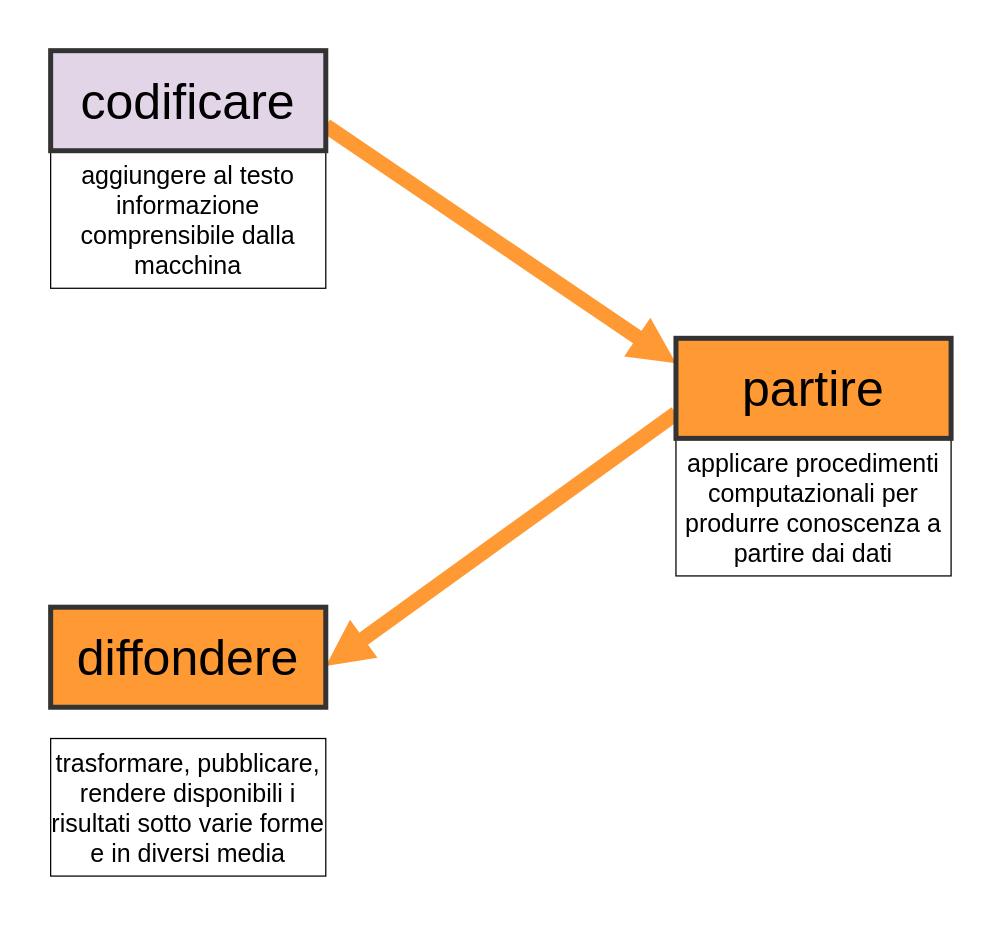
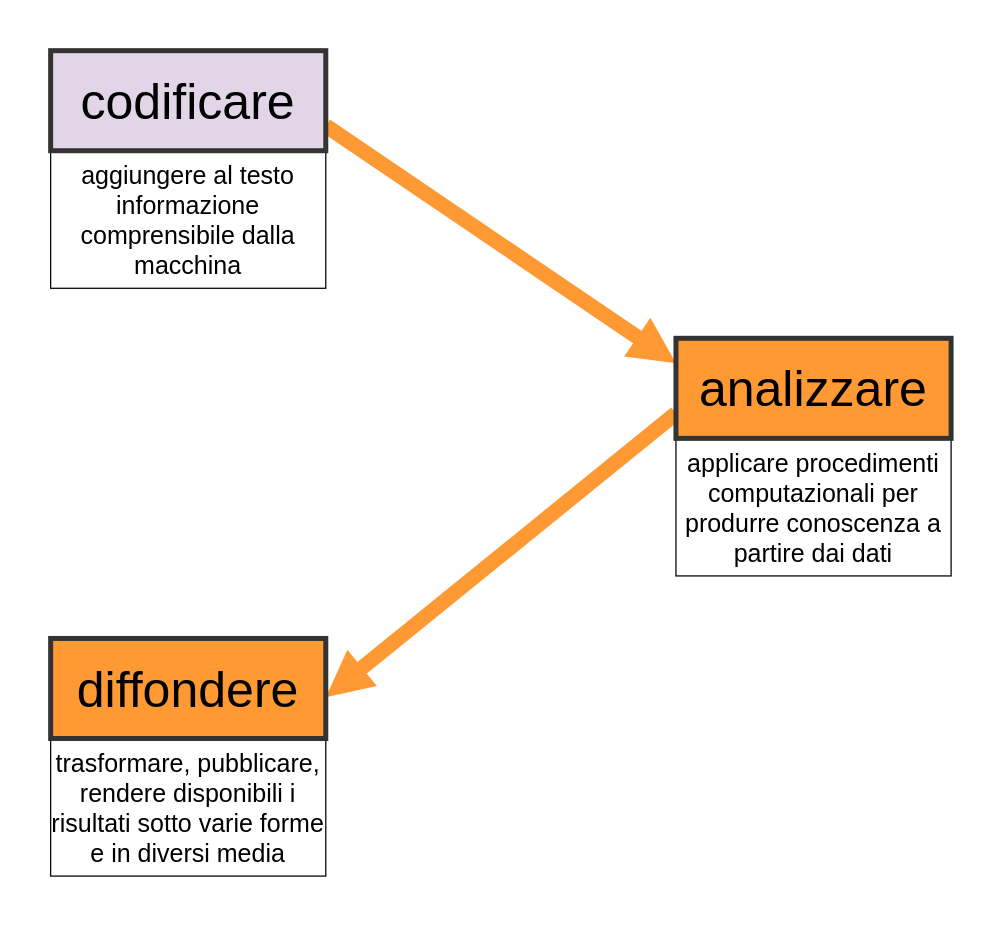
node "partire": label "partire" -> "analizzare"
node "diffondere": moved (188, 657) -> (188, 688)
